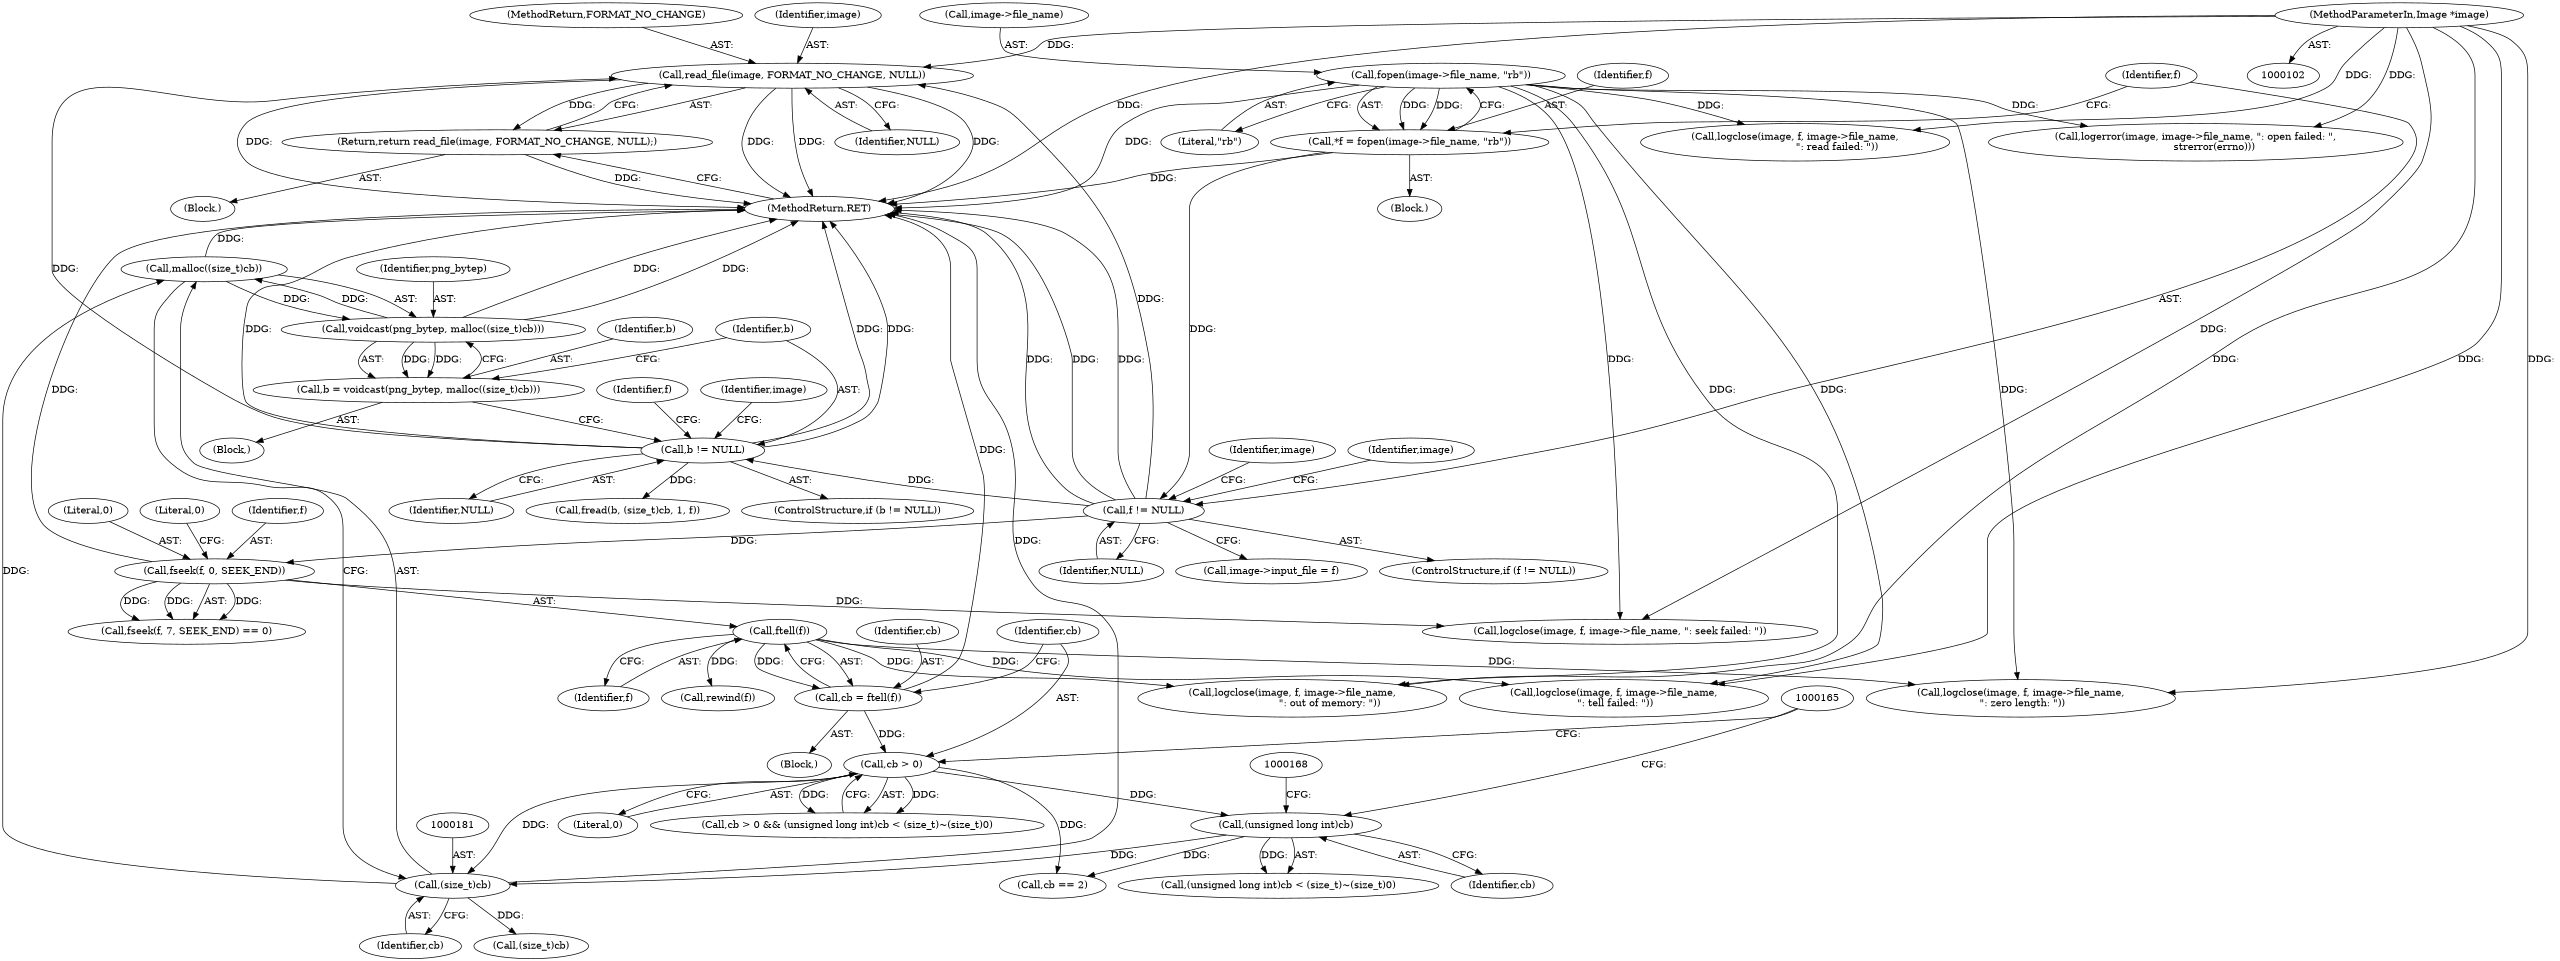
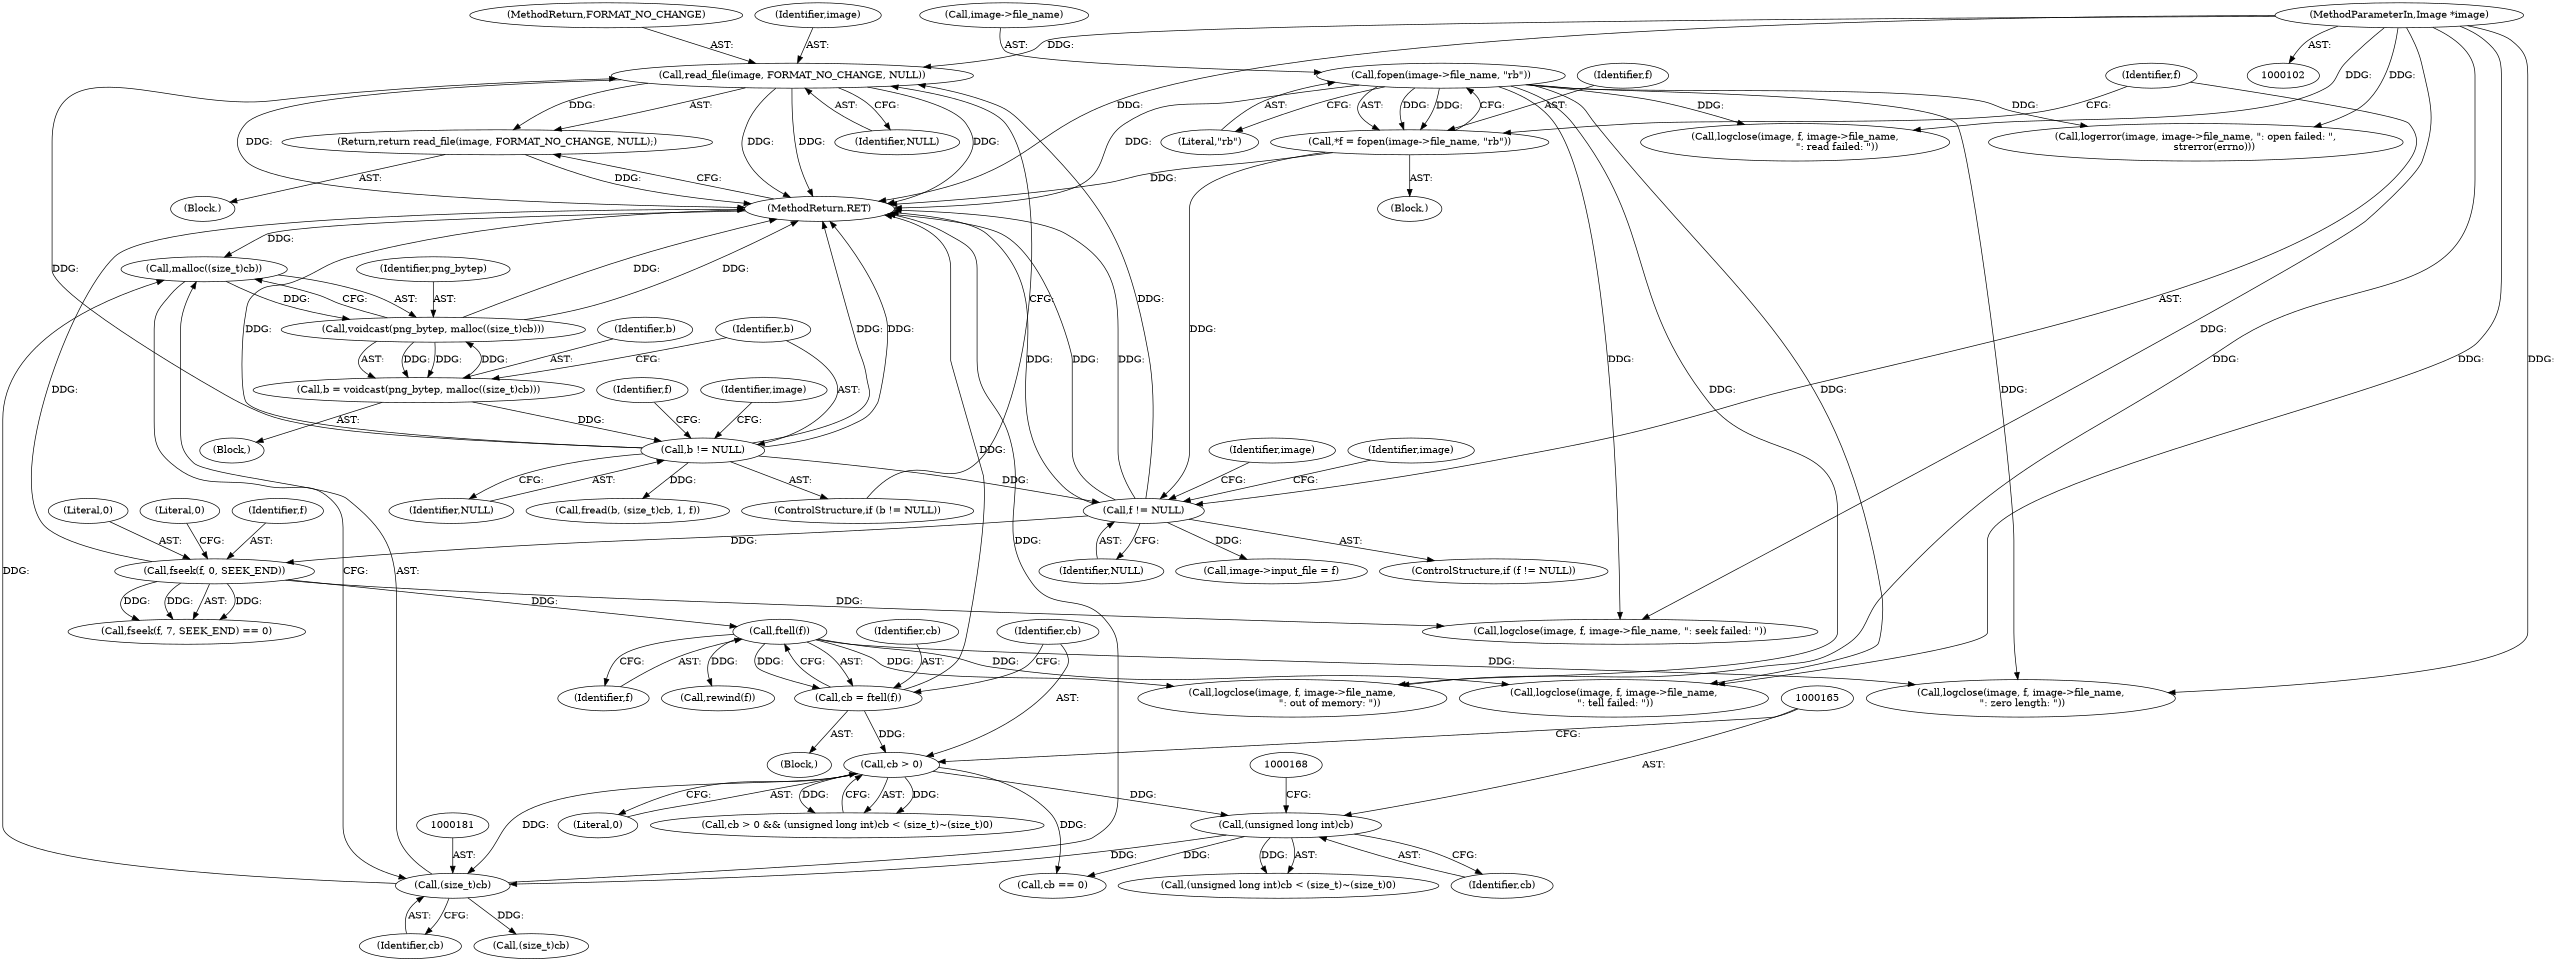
edge "(Return,return read_file(image, FORMAT_NO_CHANGE, NULL);)" -> "(Call,read_file(image, FORMAT_NO_CHANGE, NULL))": now "(ControlStructure,if (b != NULL))" -> "(Call,read_file(image, FORMAT_NO_CHANGE, NULL))"
edge "(Call,malloc((size_t)cb))" -> "(MethodReturn,RET)": reversed
edge "(Call,voidcast(png_bytep, malloc((size_t)cb)))" -> "(Call,malloc((size_t)cb))": label "DDG: " -> "CFG: "
edge "(Call,b = voidcast(png_bytep, malloc((size_t)cb)))" -> "(Call,voidcast(png_bytep, malloc((size_t)cb)))": label "CFG: " -> "DDG: "
edge "(Call,b = voidcast(png_bytep, malloc((size_t)cb)))" -> "(Call,b != NULL)": label "CFG: " -> "DDG: "
edge "(Call,f != NULL)" -> "(Call,b != NULL)": reversed
edge "(Call,f != NULL)" -> "(Call,image->input_file = f)": label "CFG: " -> "DDG: "
edge "(Call,fseek(f, 0, SEEK_END))" -> "(Call,ftell(f))": label "AST: " -> "DDG: "
edge "1000165" -> "(Call,(unsigned long int)cb)": label "CFG: " -> "AST: "
node "(Call,cb == 2)": label "(Call,cb == 2)" -> "(Call,cb == 0)"
